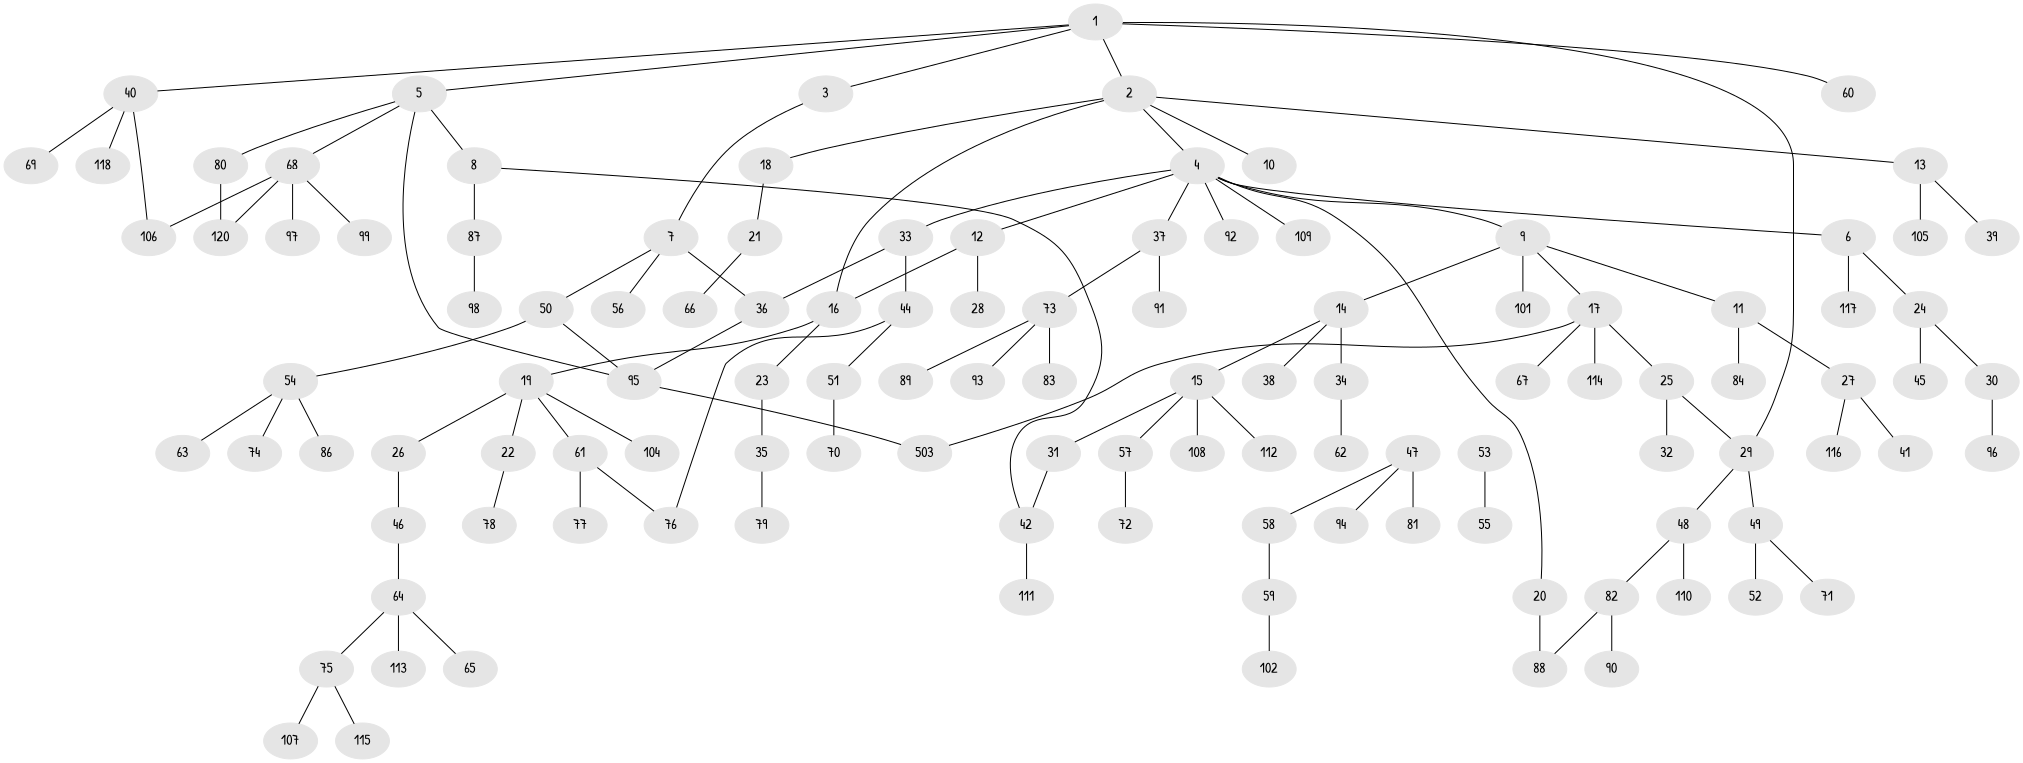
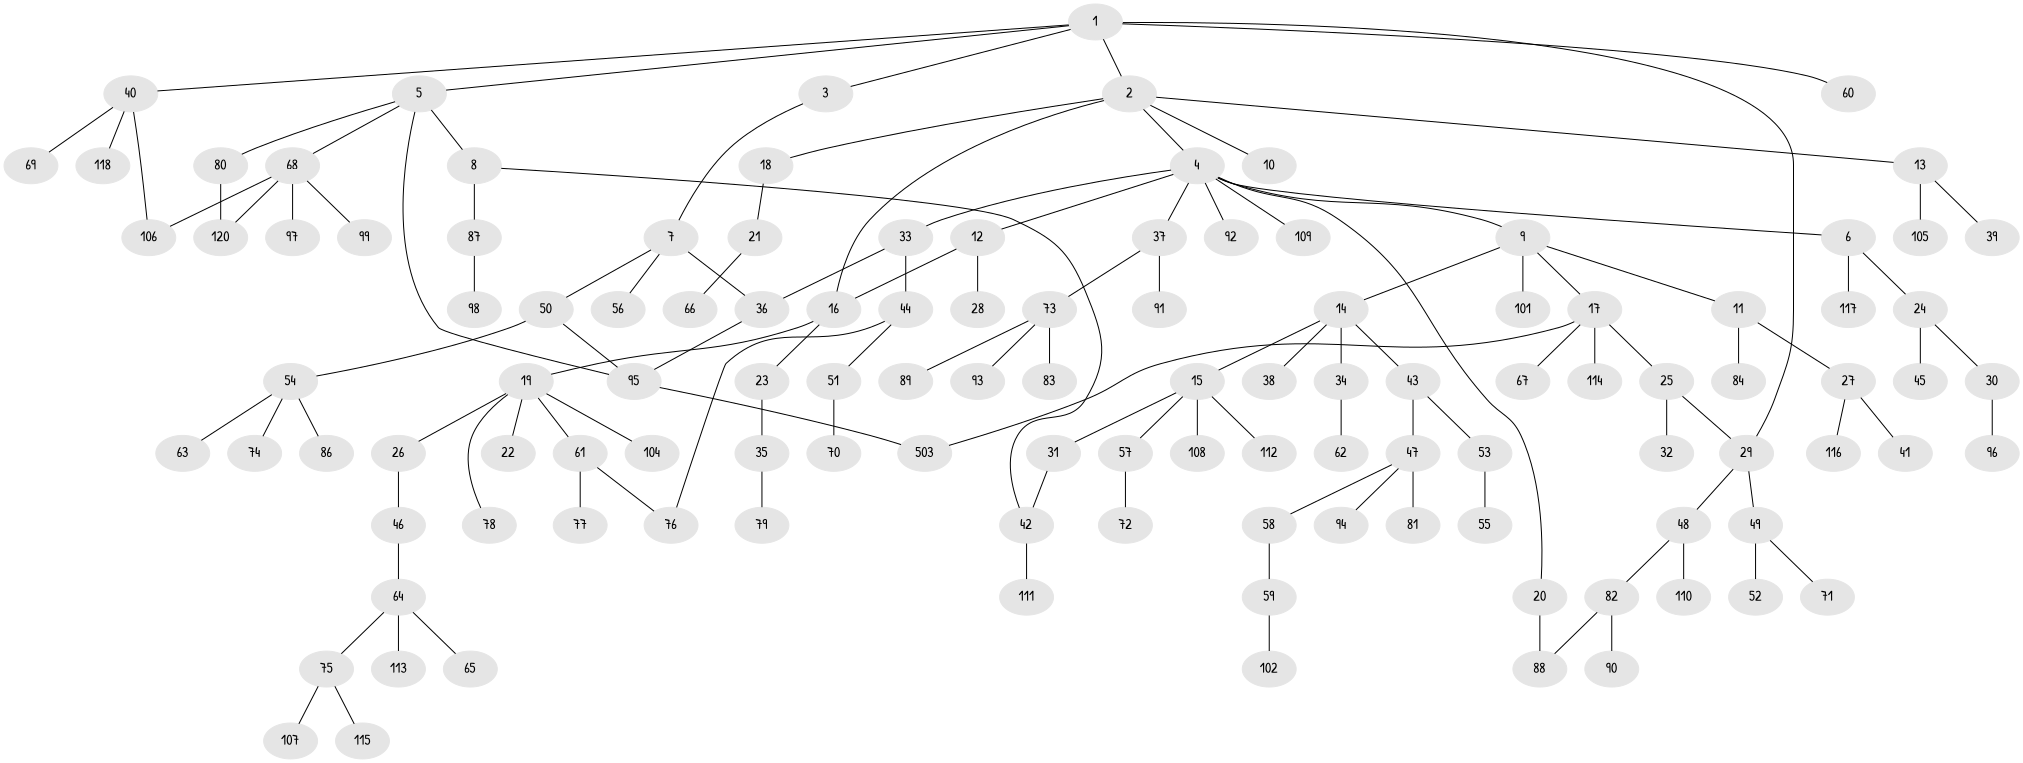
node "43": added
edge "22" -- "78": now "19" -- "78"
